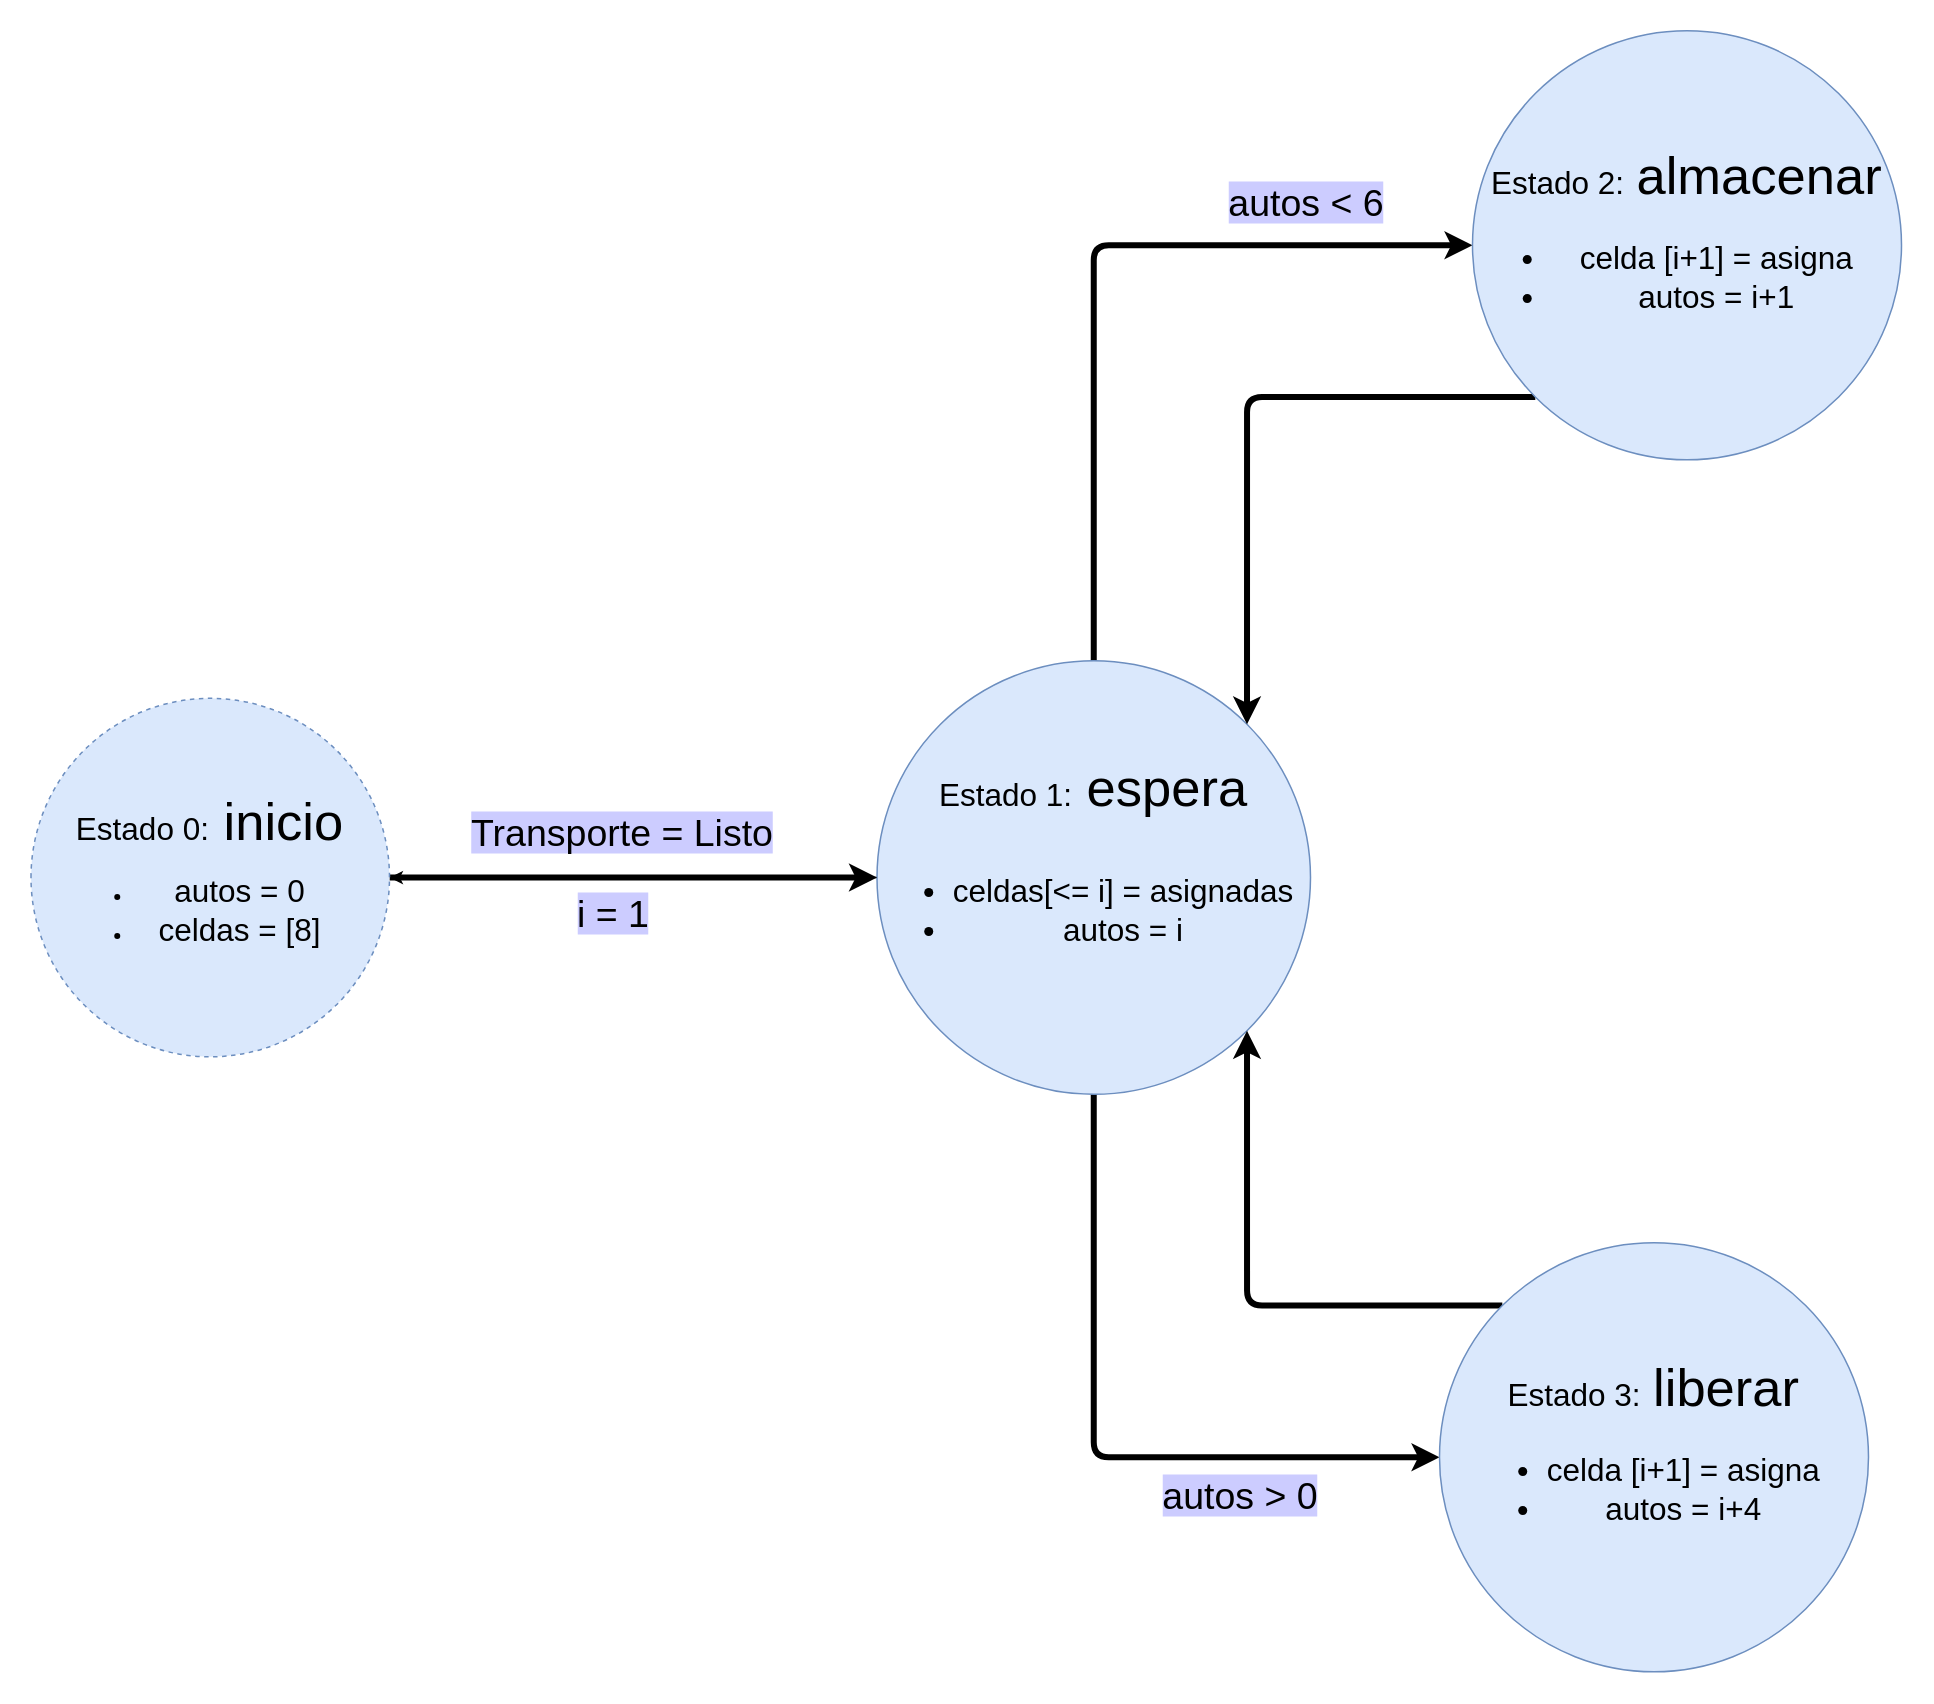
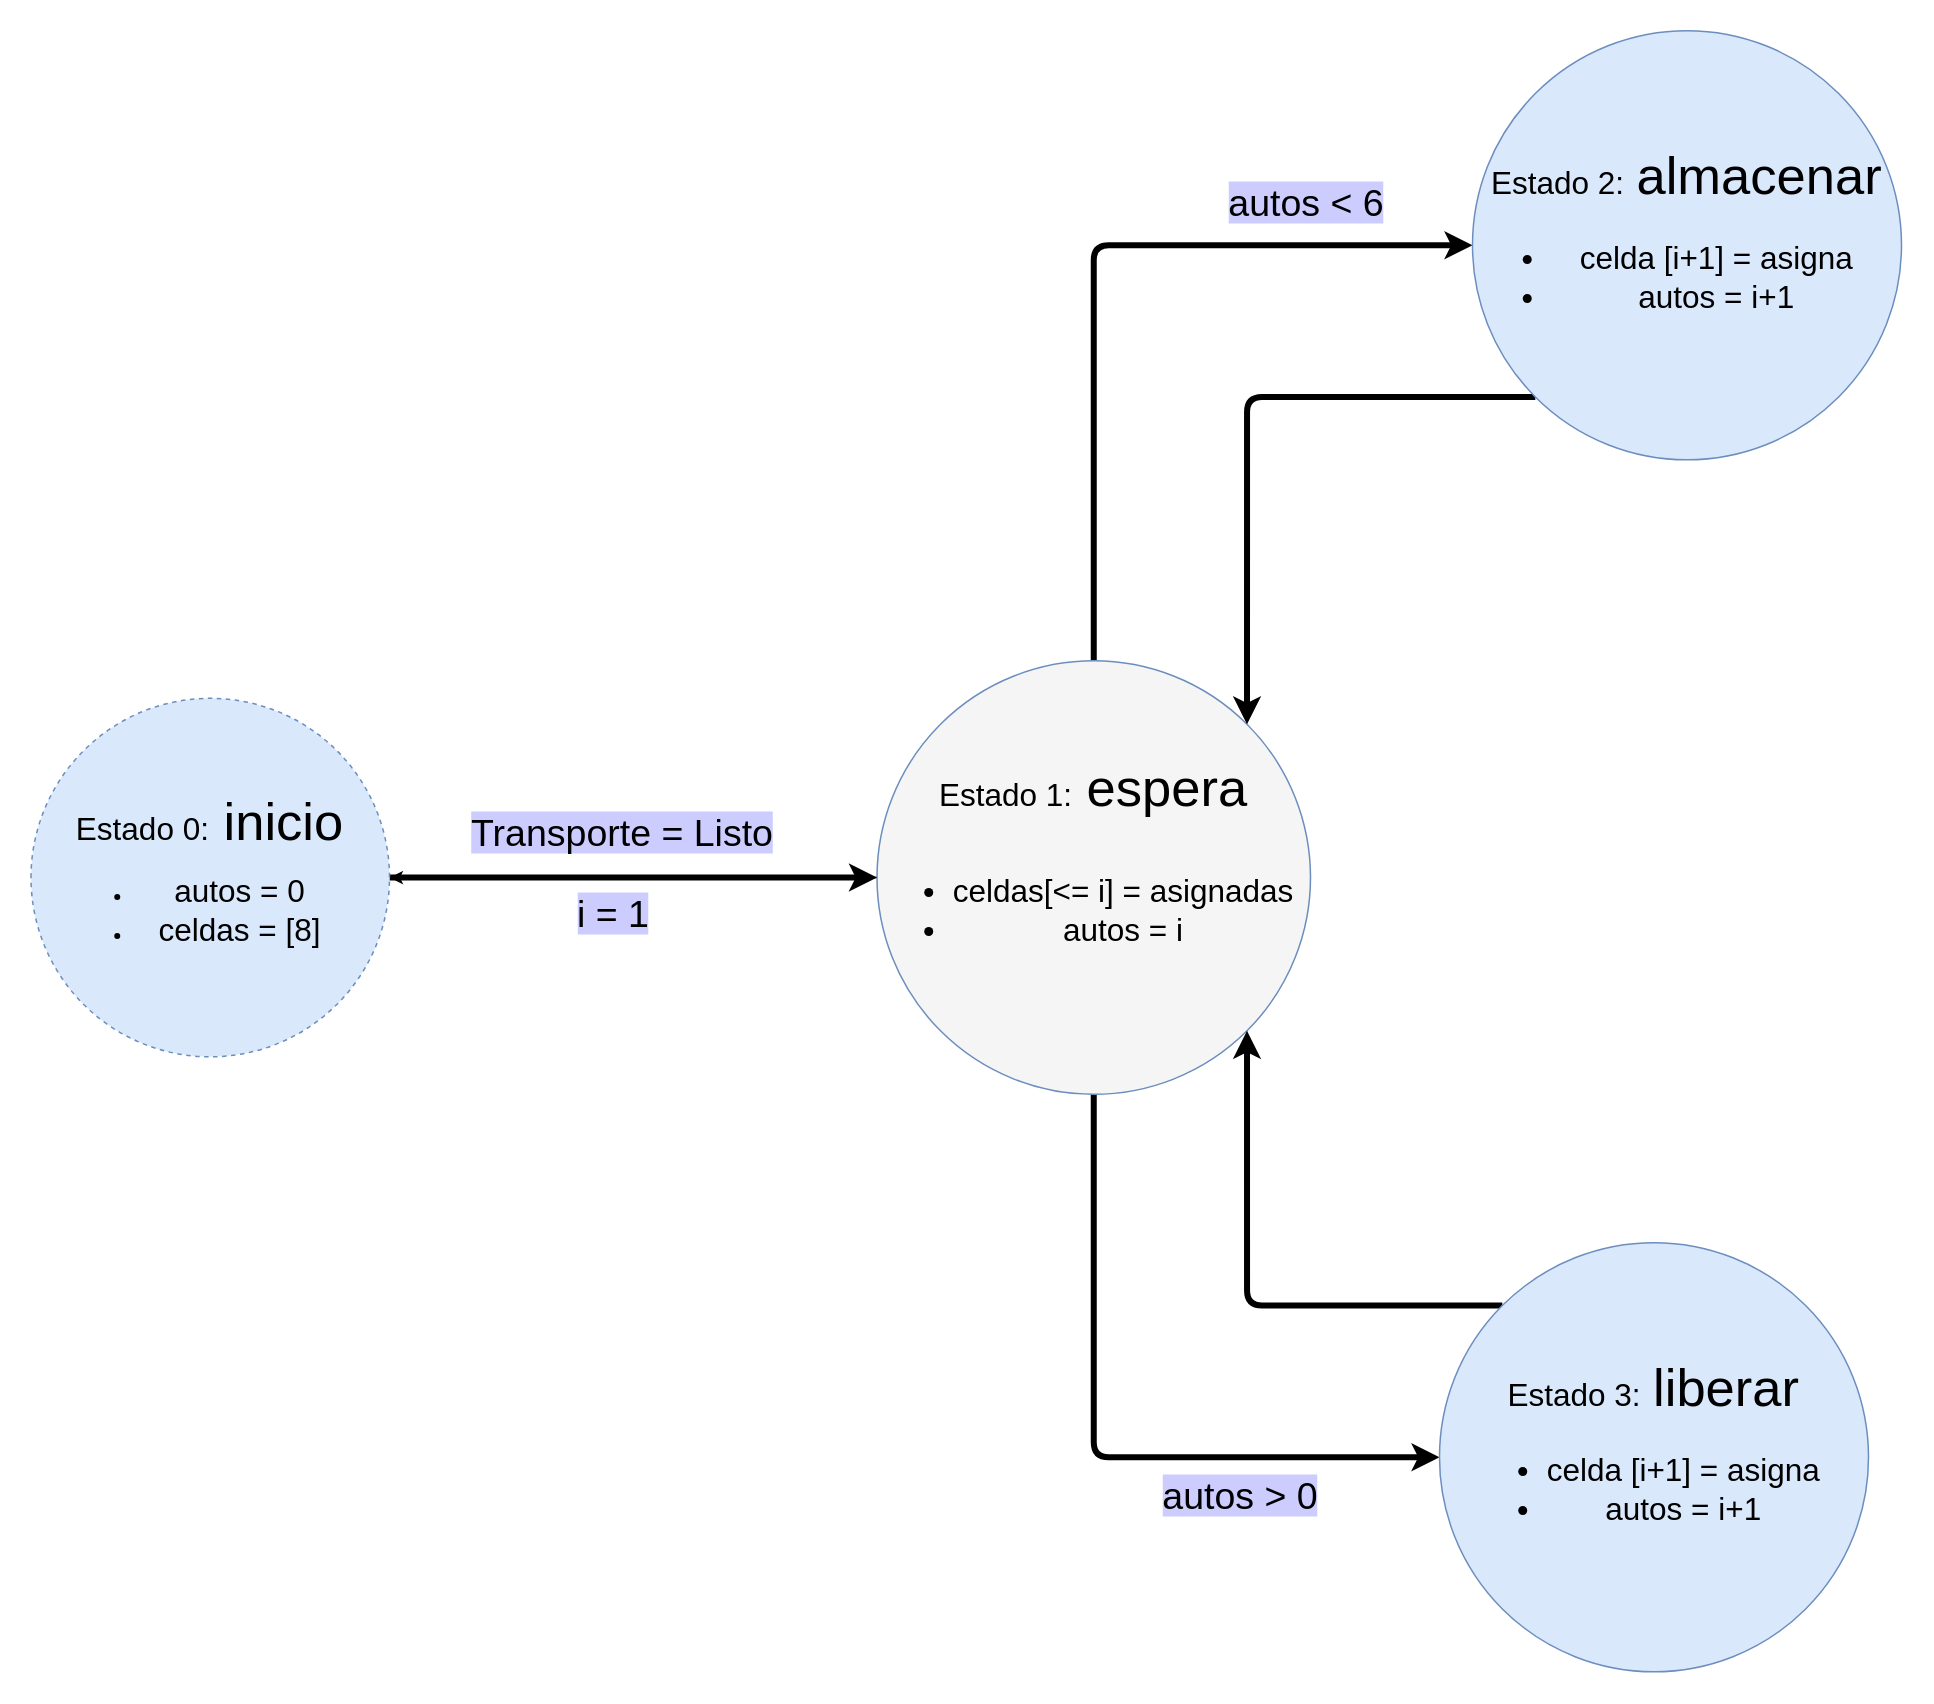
node "Estado 1: espera celdas[<= i] = asignadas autos = i": fillcolor #dae8fc -> #f5f5f5
node "Estado 3: liberar celda [i+1] = asigna autos = i+4": label "Estado 3: liberar celda [i+1] = asigna autos = i+4" -> "Estado 3: liberar celda [i+1] = asigna autos = i+1"
